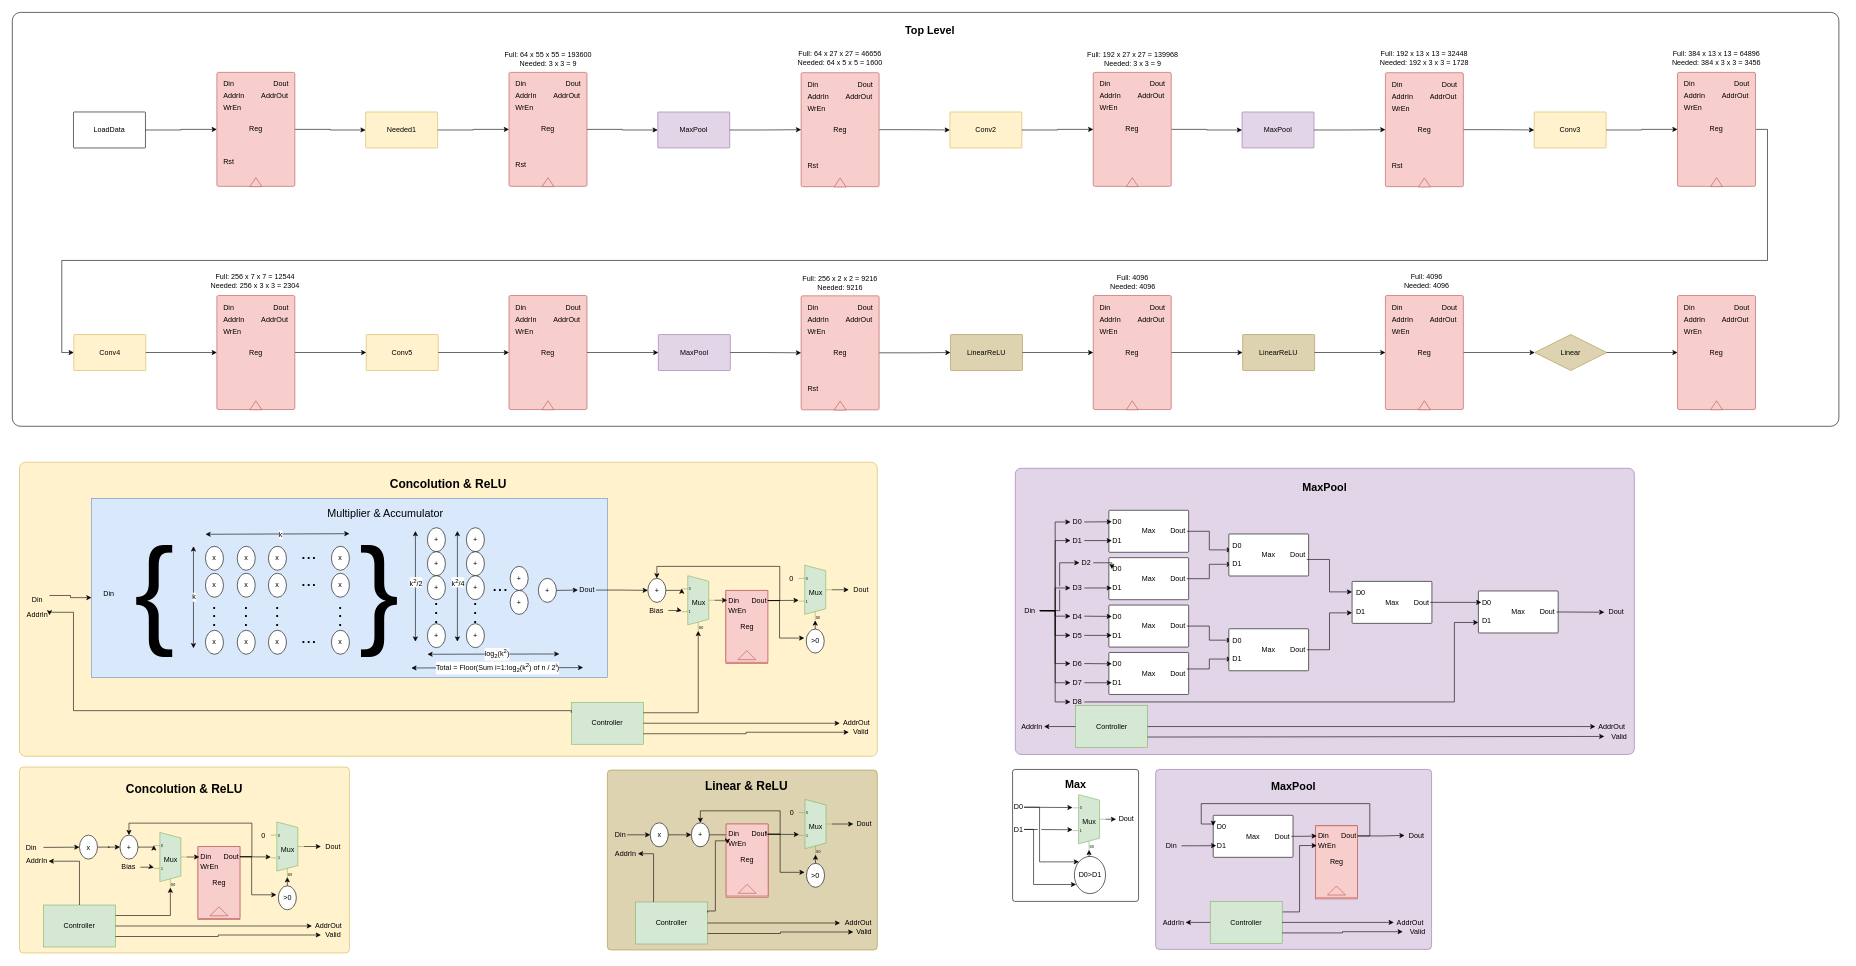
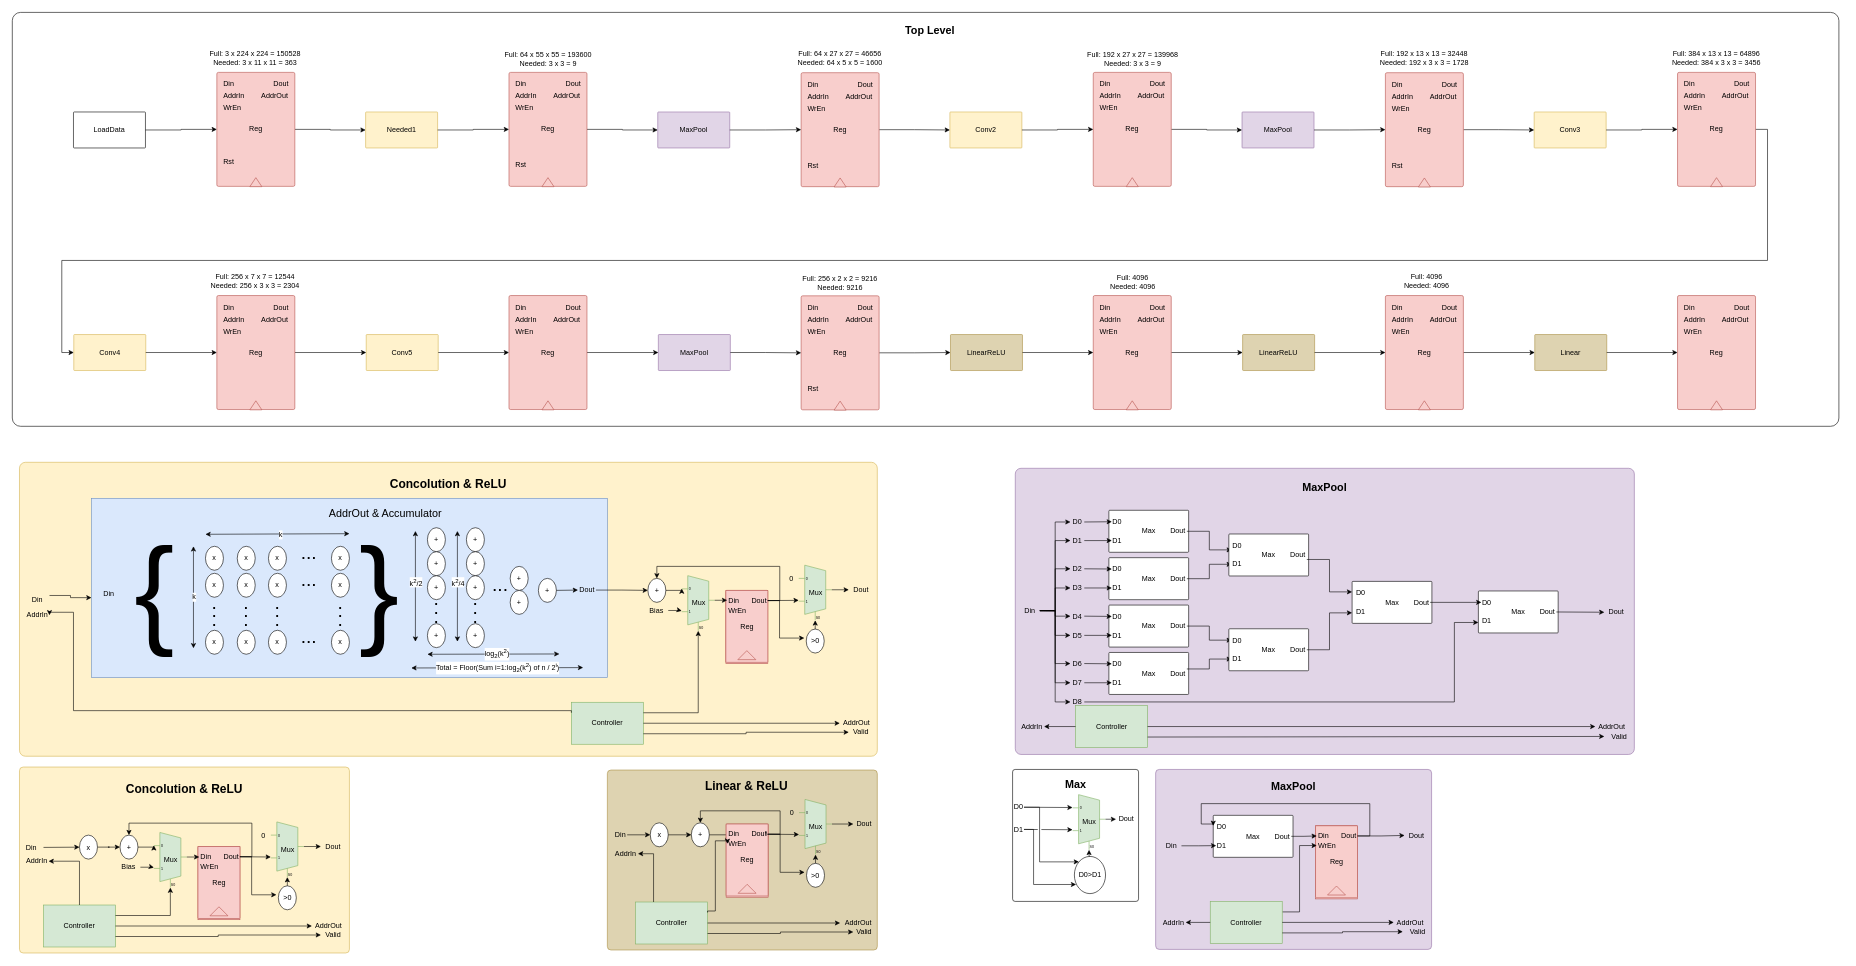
node "Full: 3 x 224 x 224 = 150528 Needed: 3 x 11 x 11 = 363": added
node "Linear": shape diamond -> rounded rectangle
node "Multiplier & Accumulator": label "Multiplier & Accumulator" -> "AddrOut & Accumulator"
node "D2": moved (1087, 563) -> (1078, 569)
